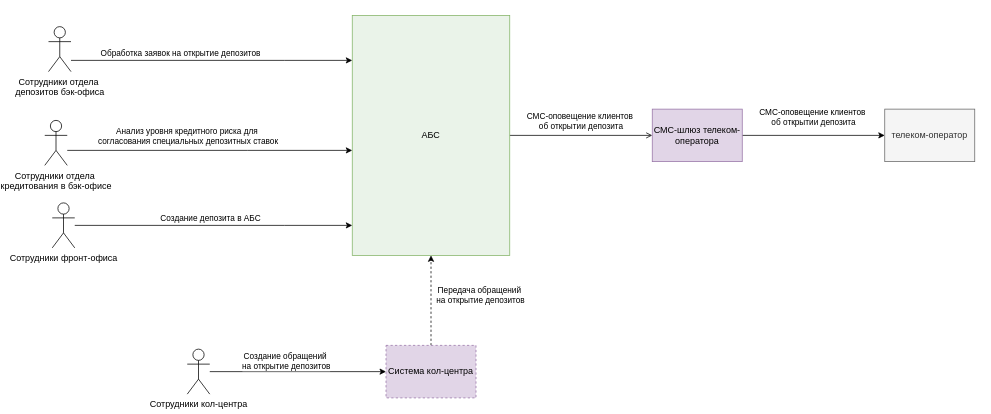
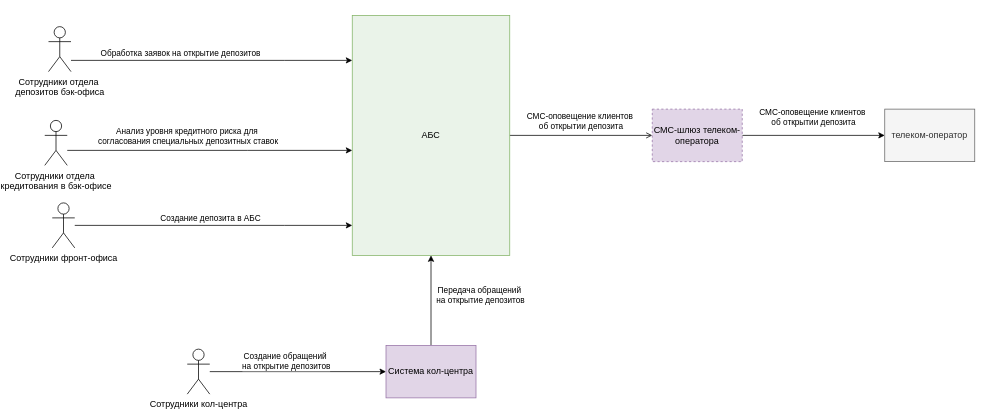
node "СМС-шлюз телеком-оператора": style solid -> dashed
edge "Система кол-центра" -> "АБС": style dashed -> solid
node "Система кол-центра": style dashed -> solid
